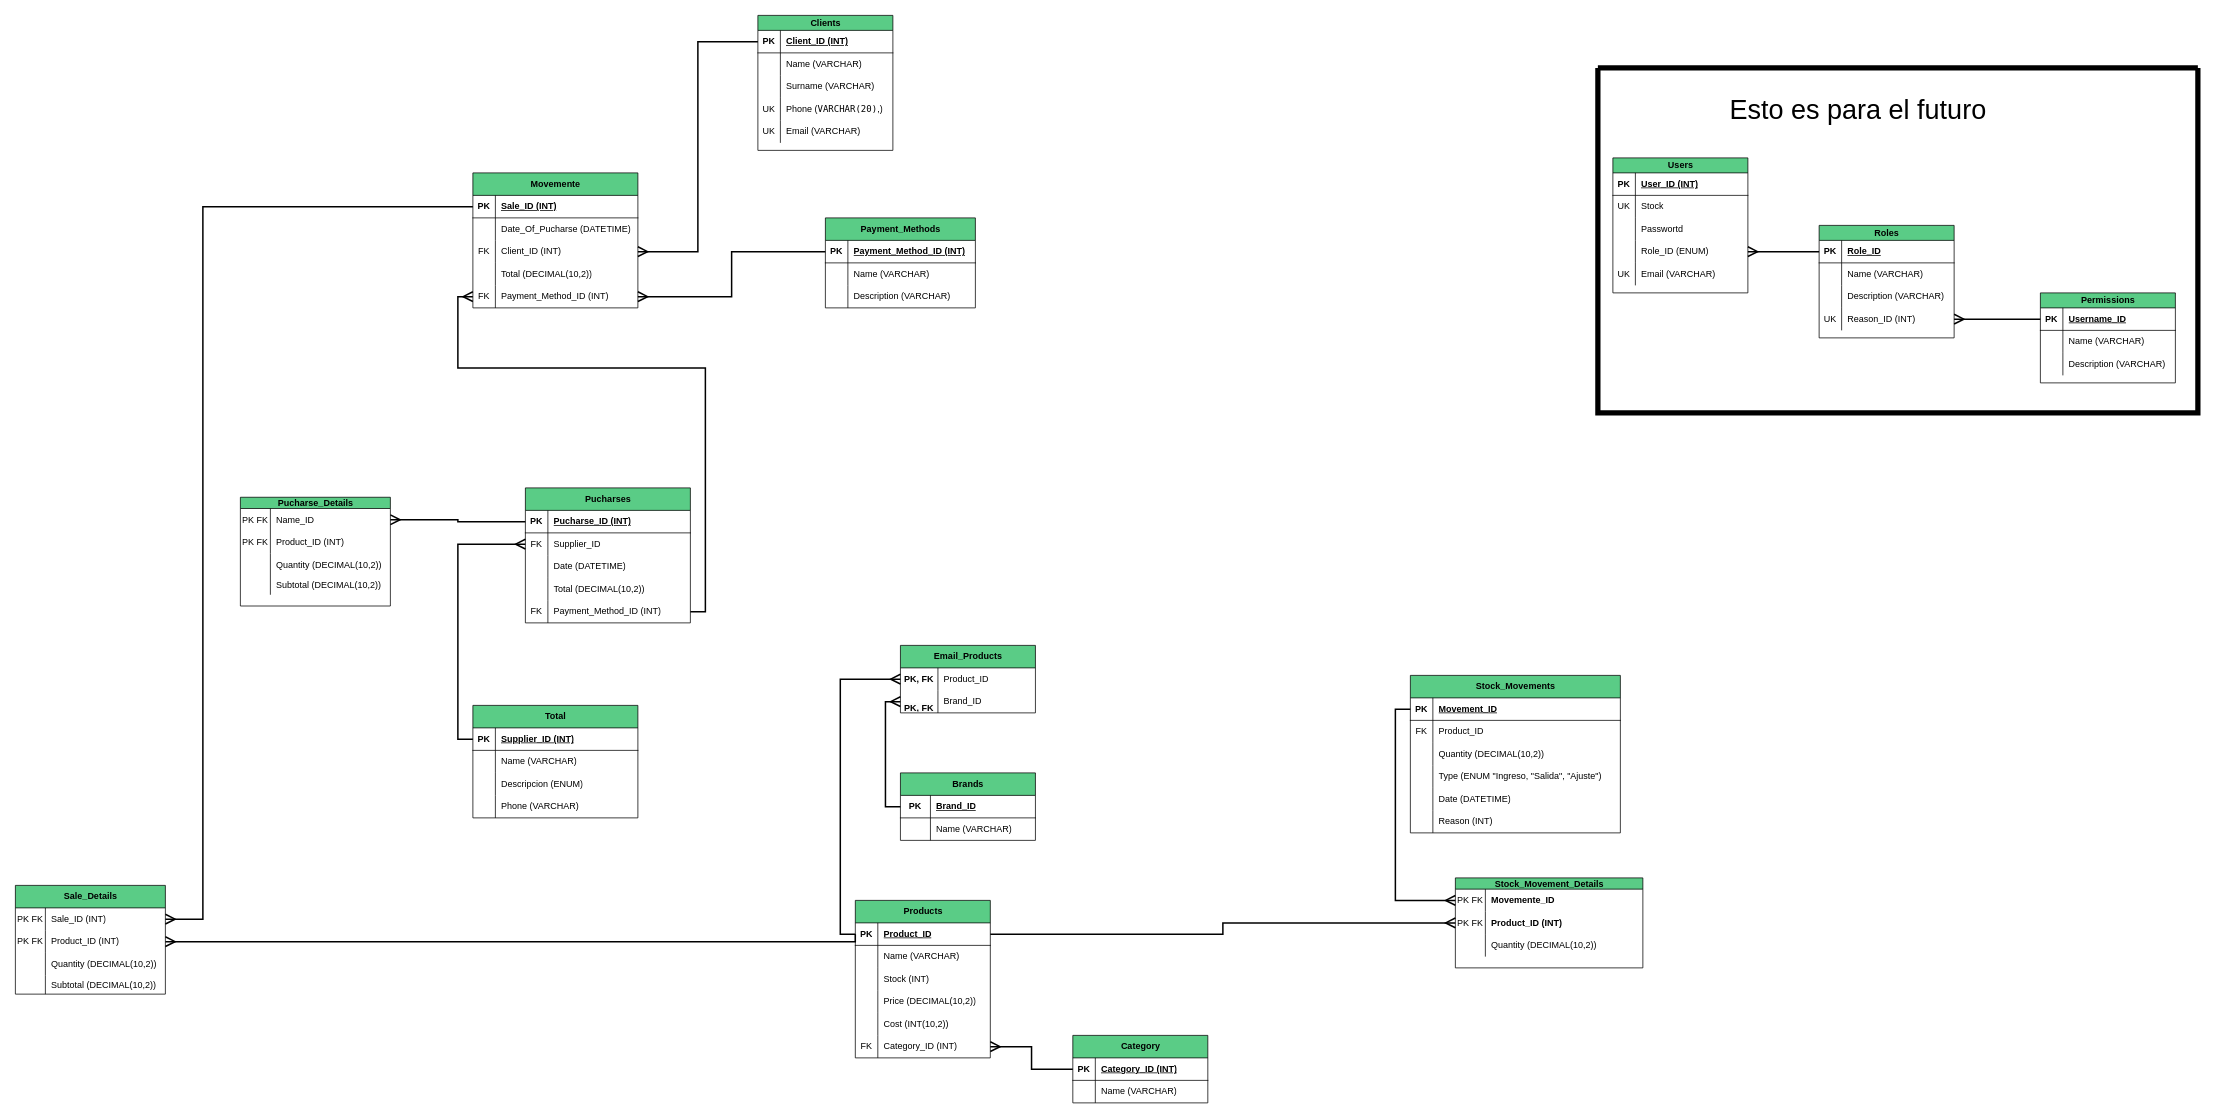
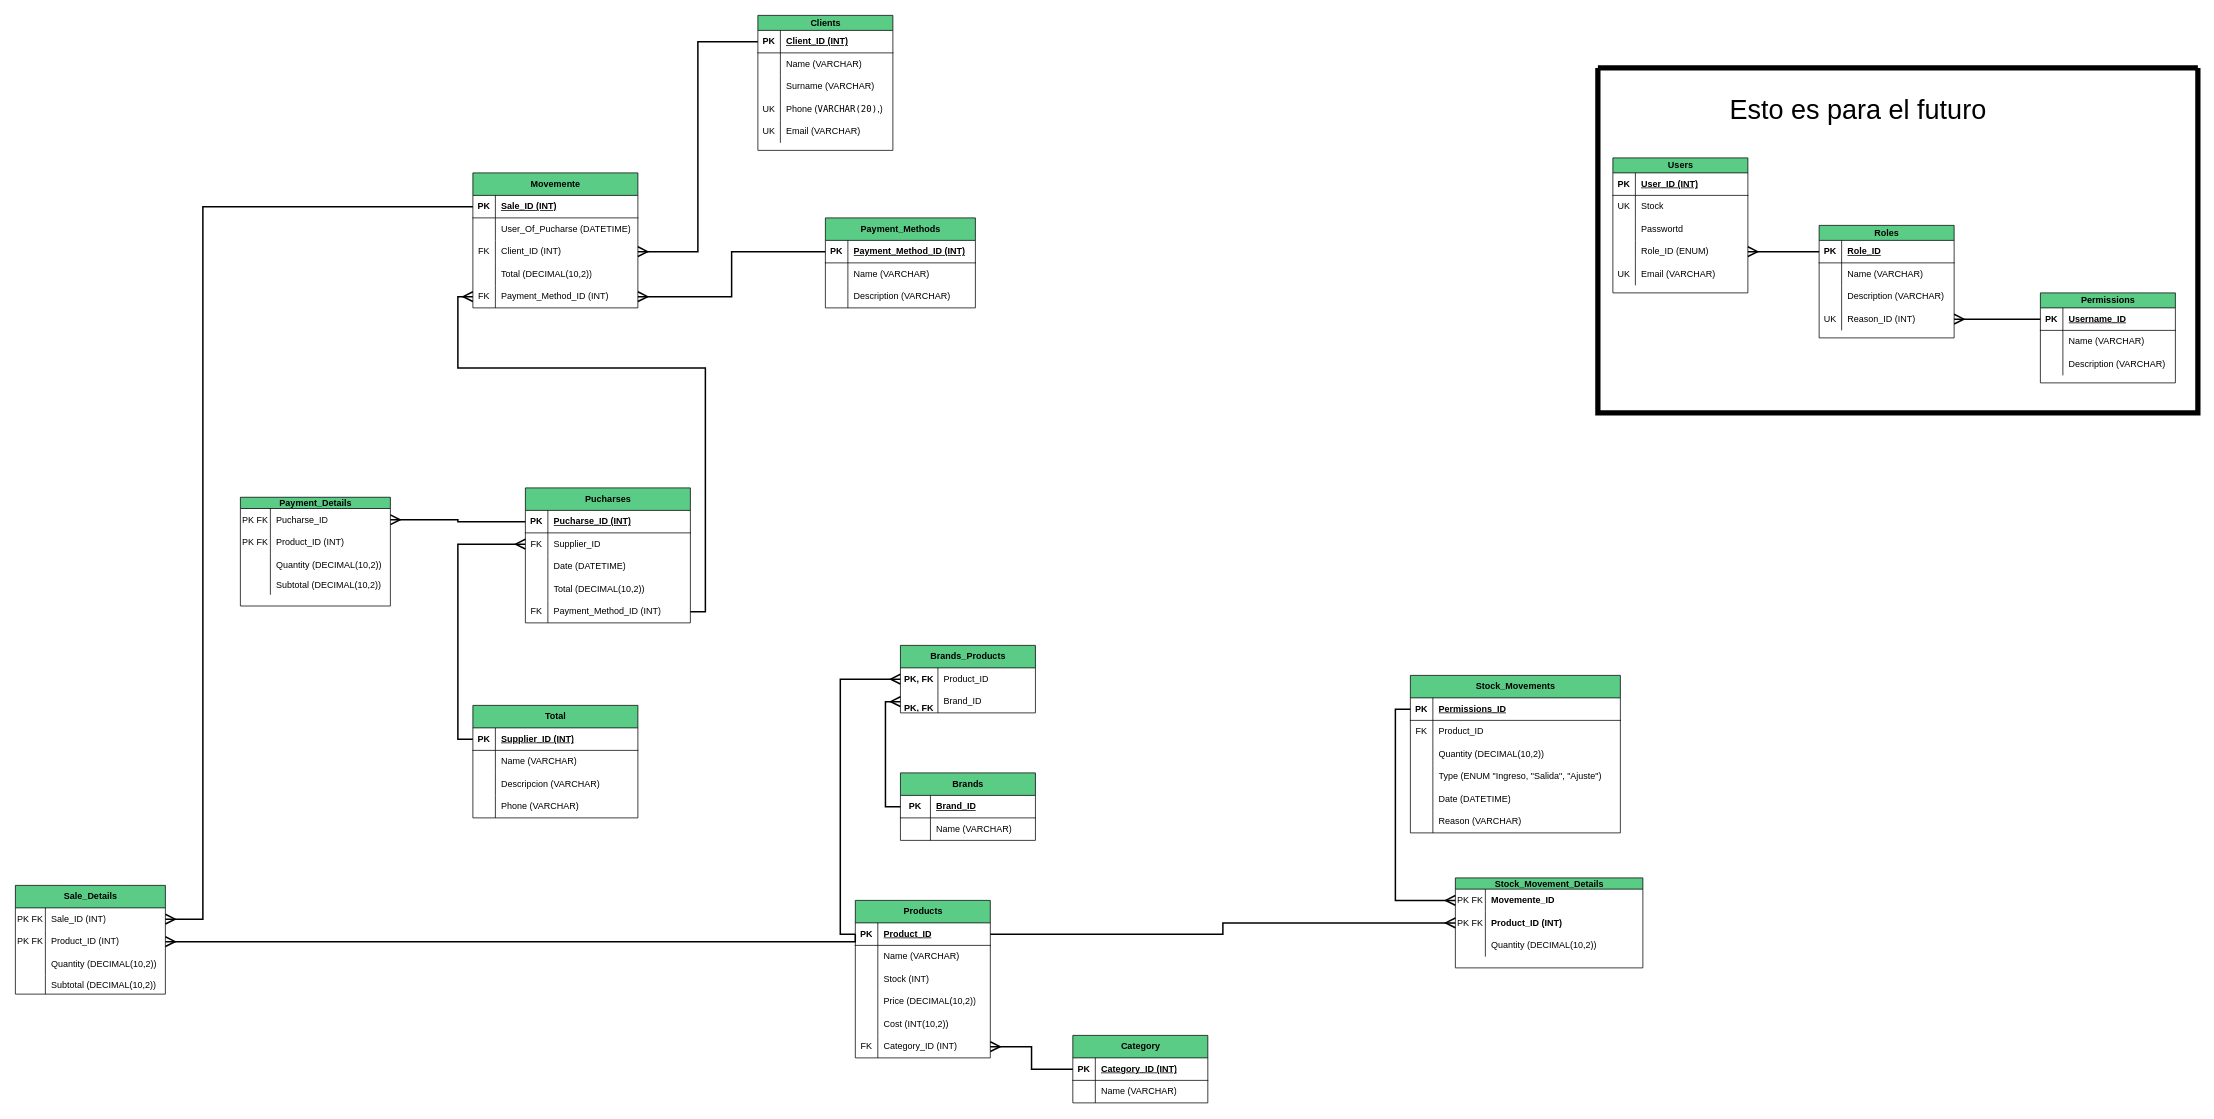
node "Date_Of_Pucharse (DATETIME)": label "Date_Of_Pucharse (DATETIME)" -> "User_Of_Pucharse (DATETIME)"
node "Pucharse_Details": label "Pucharse_Details" -> "Payment_Details"
node "Name_ID": label "Name_ID" -> "Pucharse_ID"
node "Email_Products": label "Email_Products" -> "Brands_Products"
node "Movement_ID": label "Movement_ID" -> "Permissions_ID"
node "Descripcion (ENUM)": label "Descripcion (ENUM)" -> "Descripcion (VARCHAR)"
node "Reason (INT)": label "Reason (INT)" -> "Reason (VARCHAR)"
